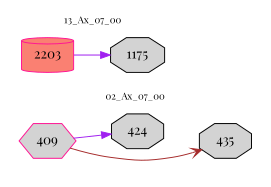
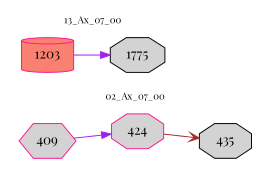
node "2203": label "2203" -> "1203"
node "1175": label "1175" -> "1775"
node "424": color black -> deeppink
edge "409" -> "435": now "424" -> "435"
